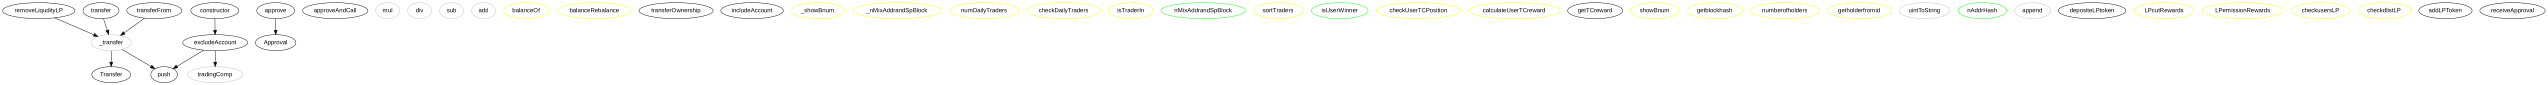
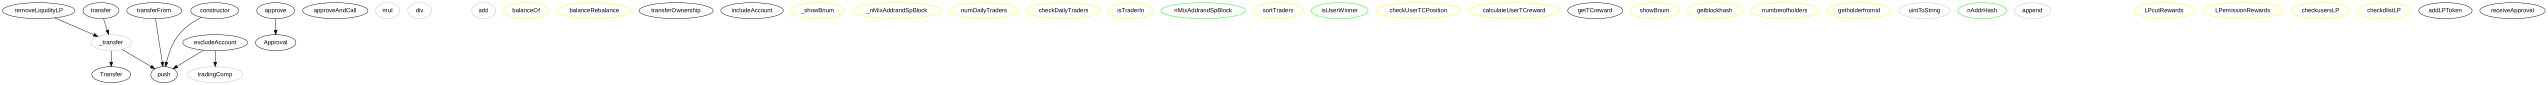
node "sub": removed
node "depositeLPtoken": removed
edge "constructor" -> "excludeAccount": now "constructor" -> "push"
edge "transferFrom" -> "_transfer": now "transferFrom" -> "push"
